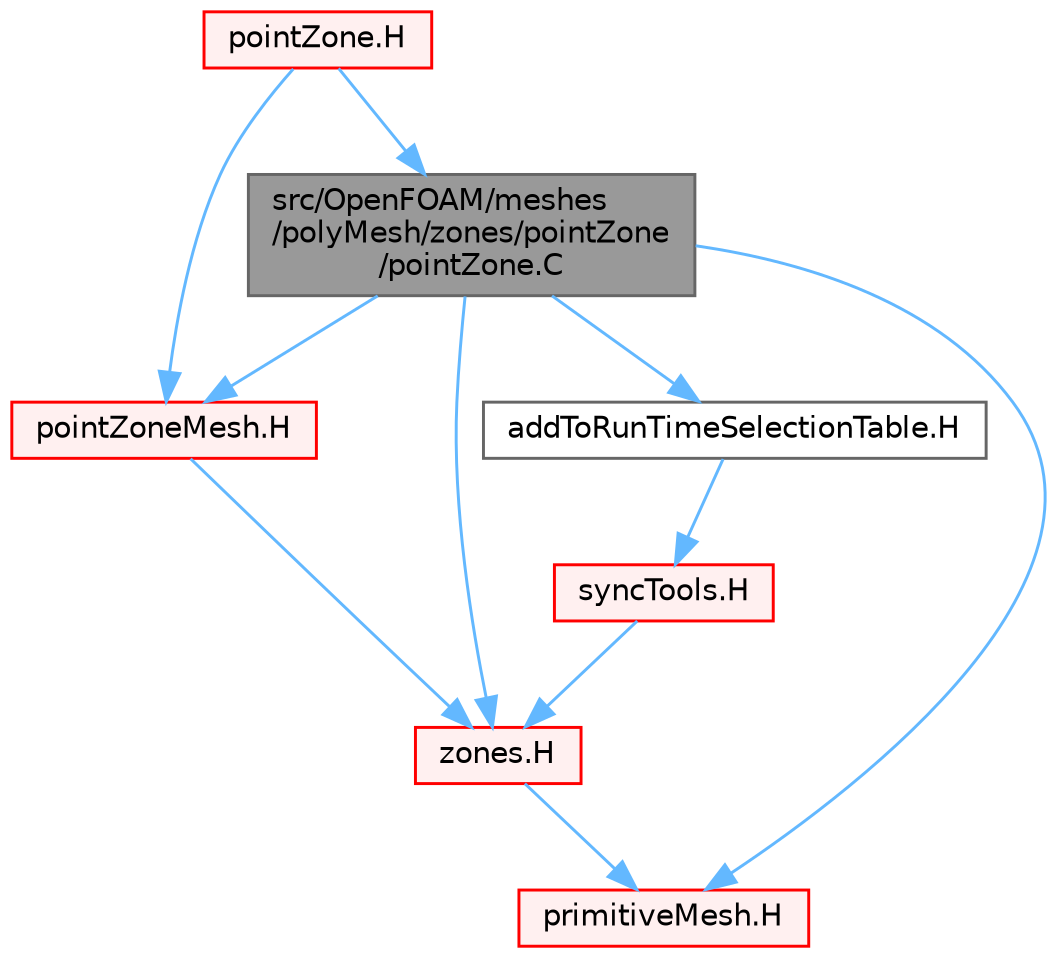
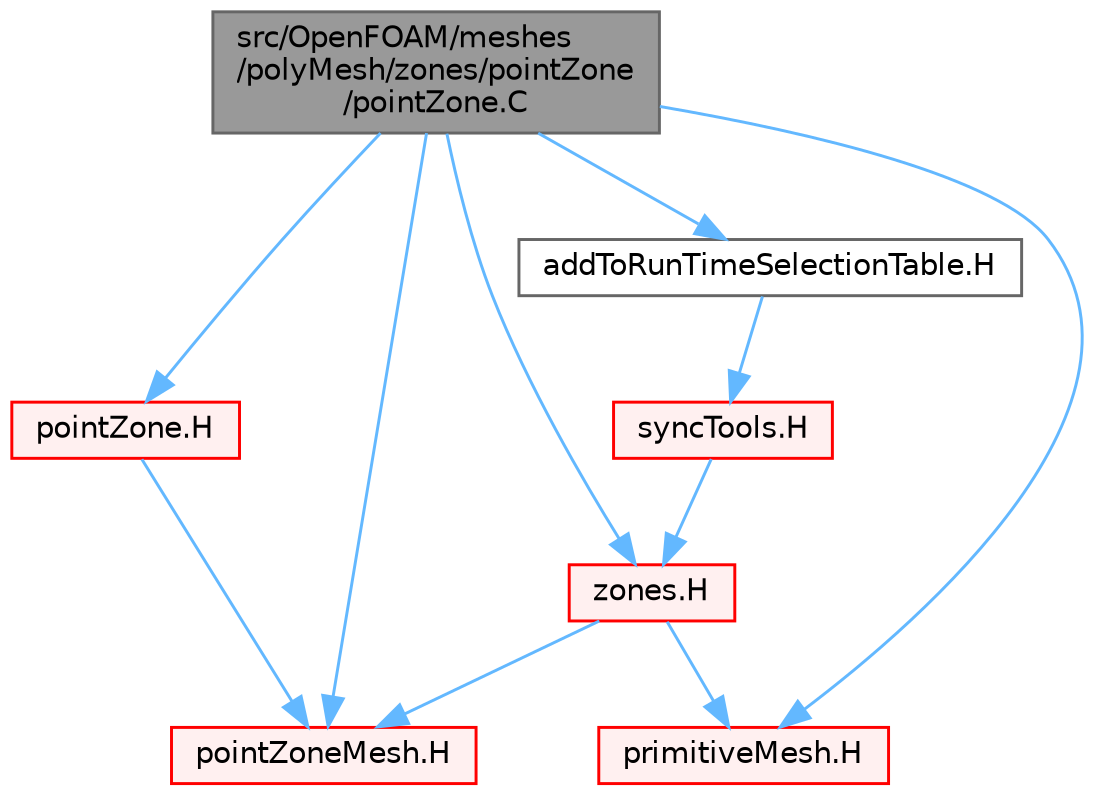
edge "pointZone.H" -> "src/OpenFOAM/meshes /polyMesh/zones/pointZone /pointZone.C": reversed
edge "pointZoneMesh.H" -> "zones.H": reversed
